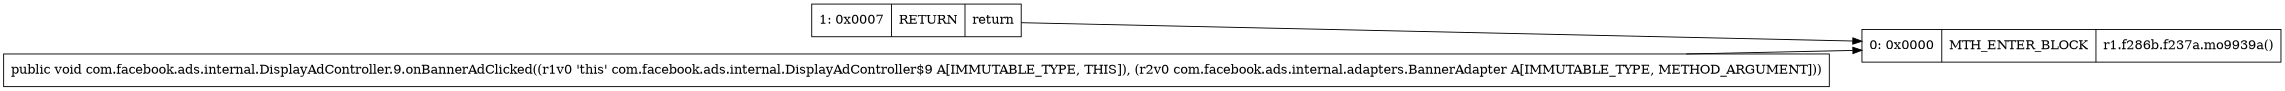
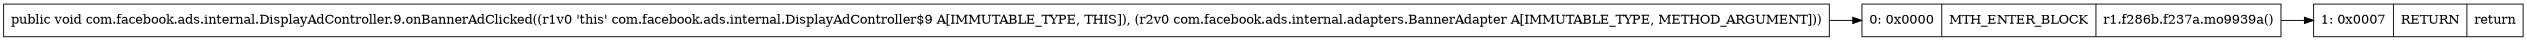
edge "1: 0x0007" -> "0: 0x0000": reversed
